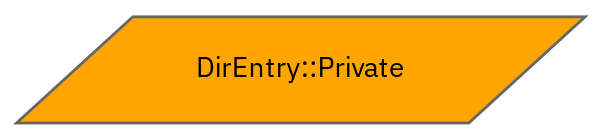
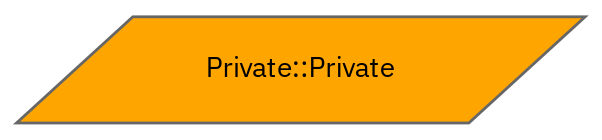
node "DirEntry::Private": label "DirEntry::Private" -> "Private::Private"
